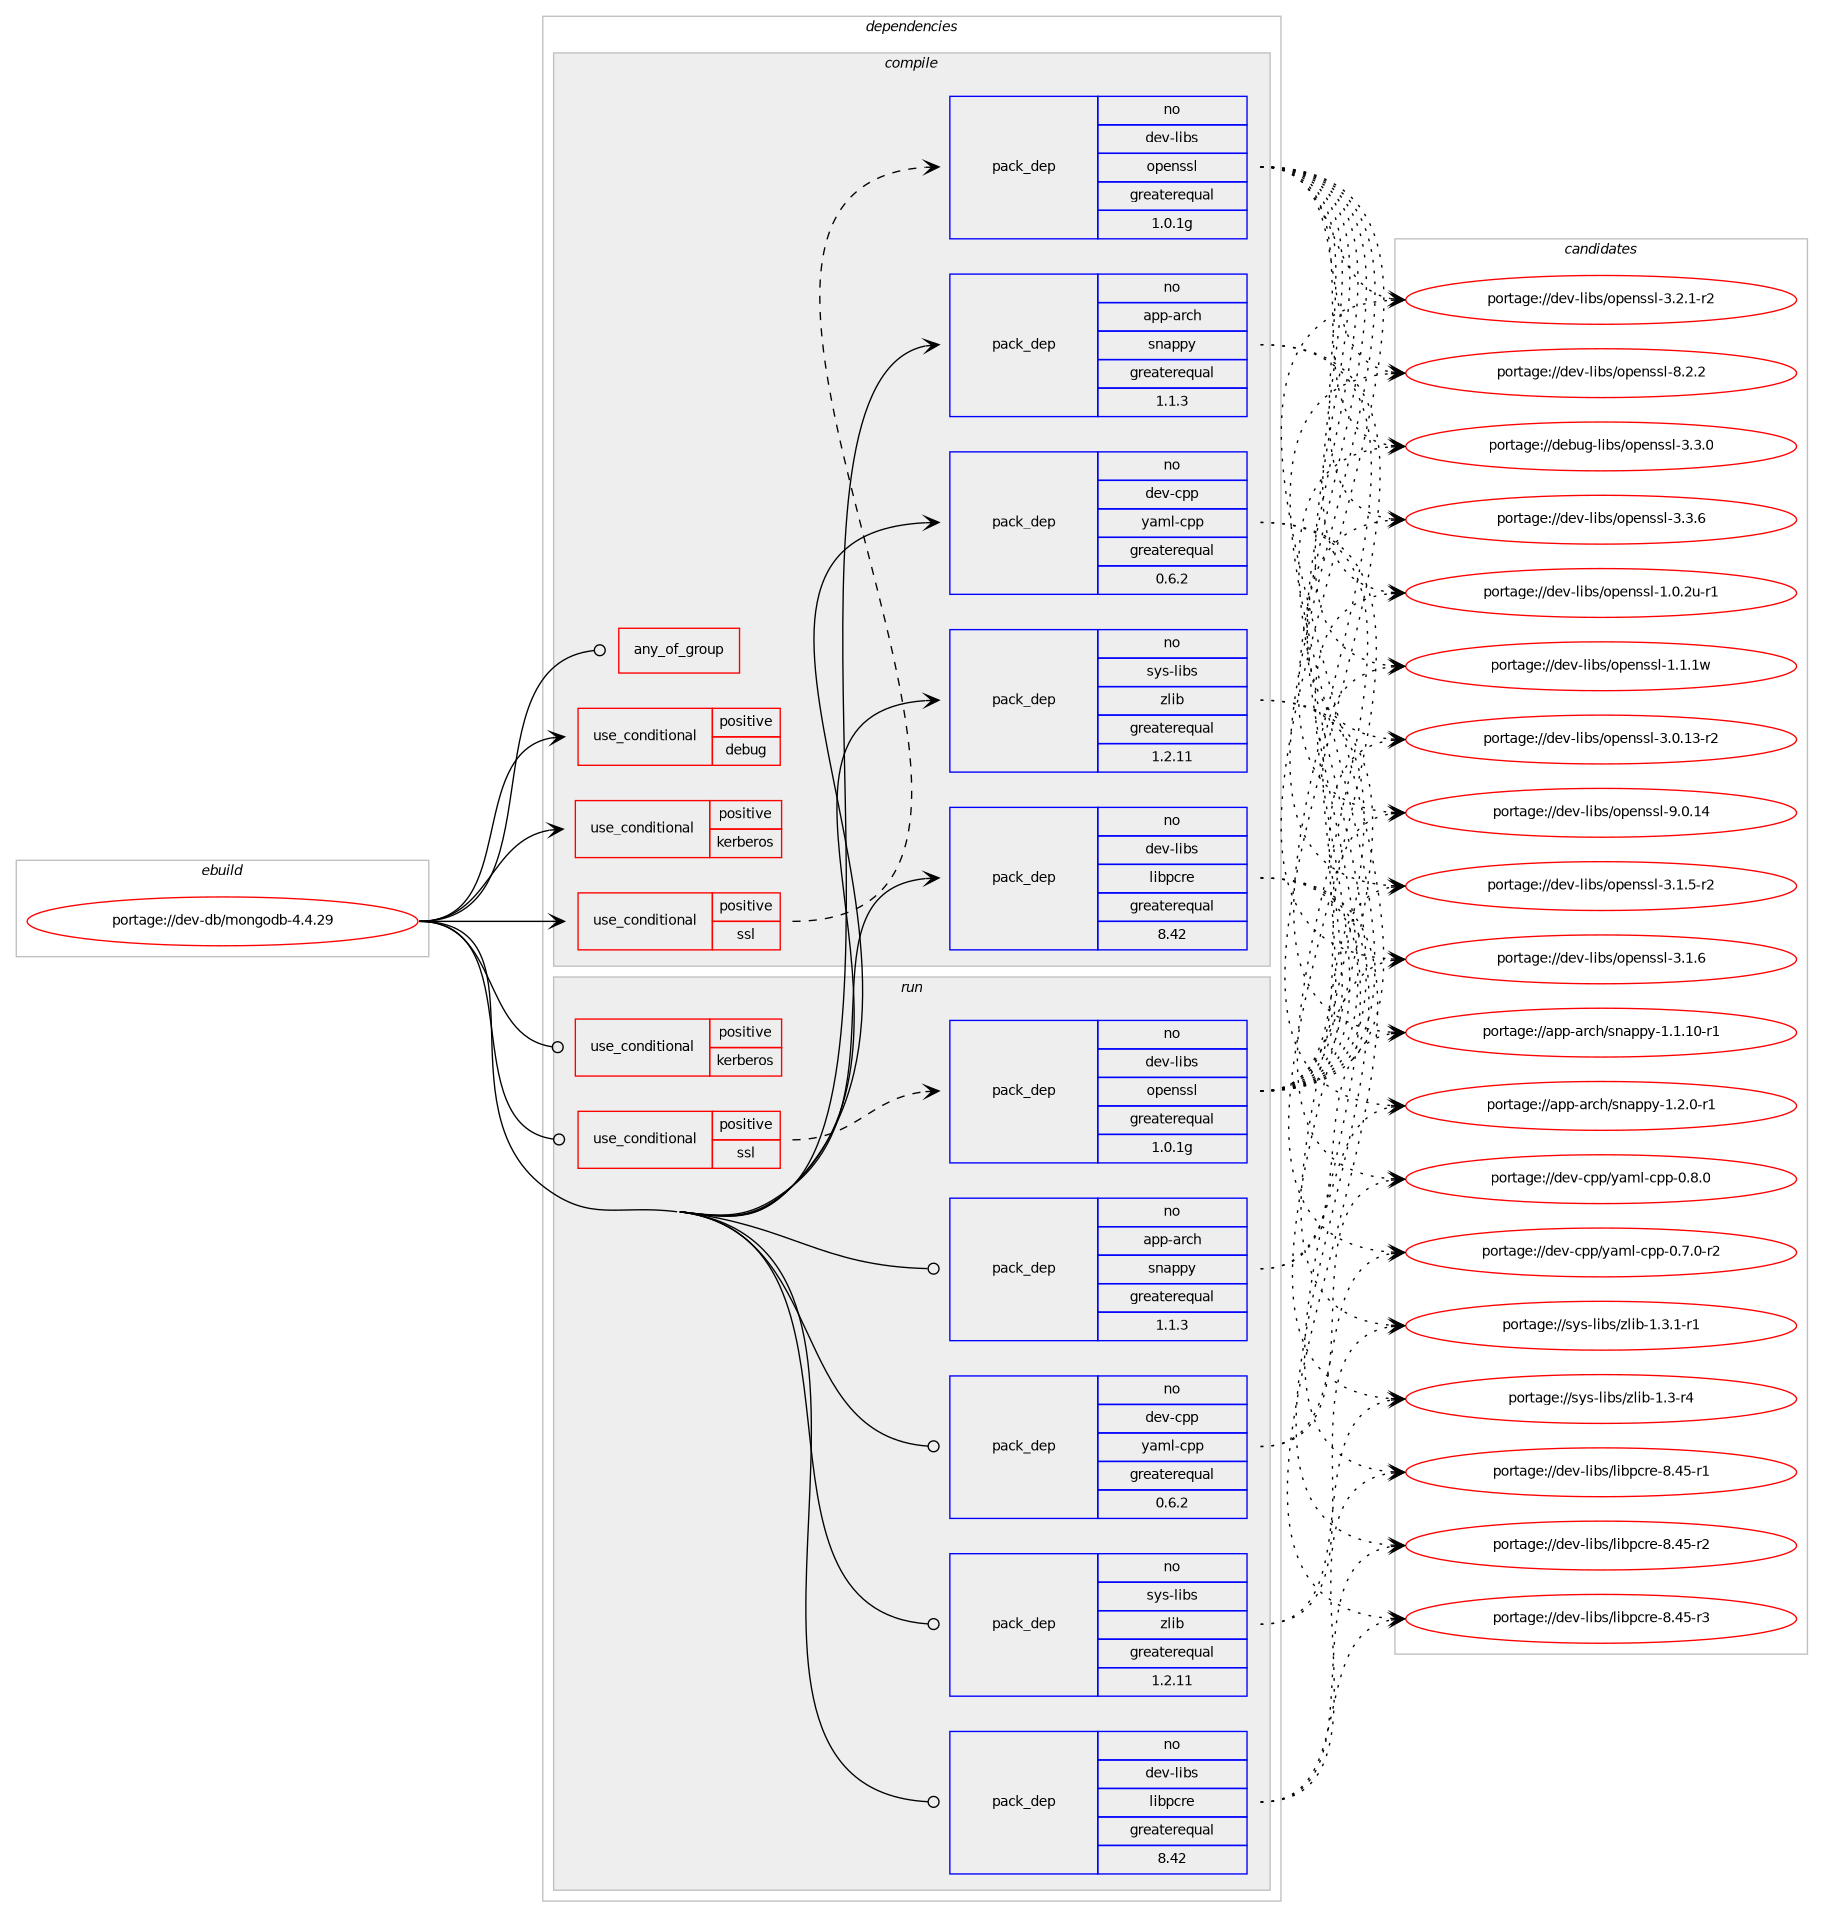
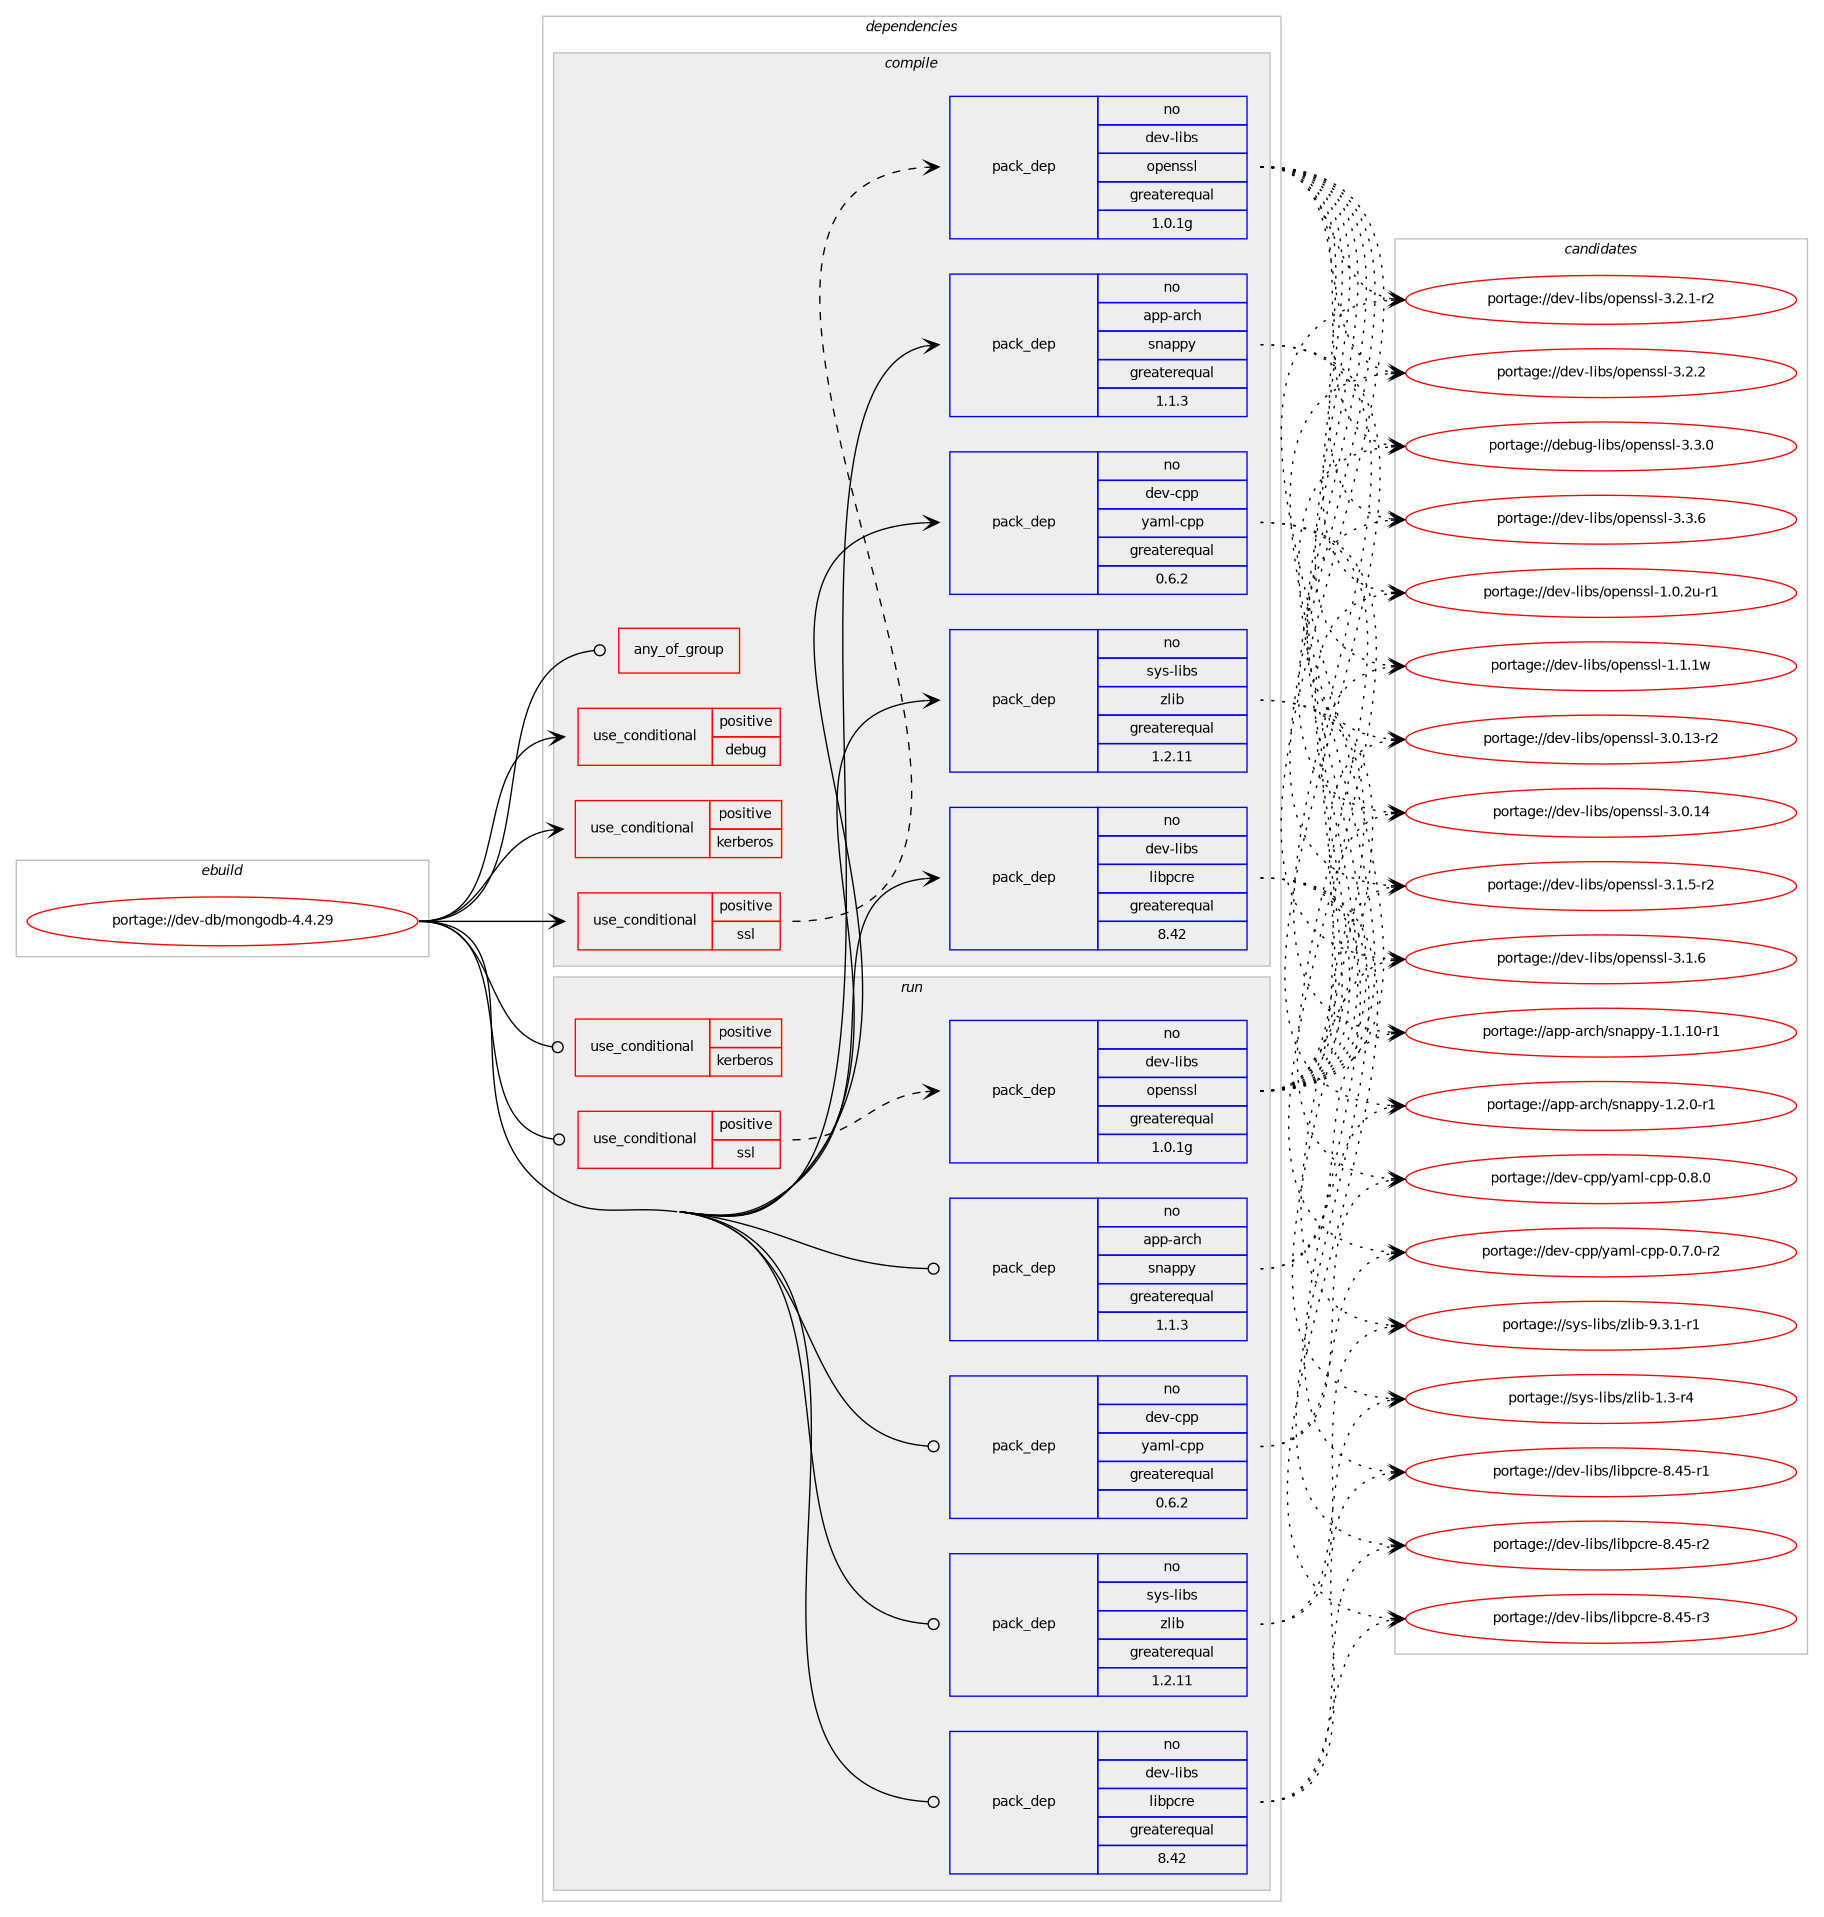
node "portage://dev-libs/openssl-8.2.2": label "portage://dev-libs/openssl-8.2.2" -> "portage://dev-libs/openssl-3.2.2"
node "portage://dev-libs/openssl-9.0.14": label "portage://dev-libs/openssl-9.0.14" -> "portage://dev-libs/openssl-3.0.14"
node "portage://sys-libs/zlib-1.3.1-r1": label "portage://sys-libs/zlib-1.3.1-r1" -> "portage://sys-libs/zlib-9.3.1-r1"
